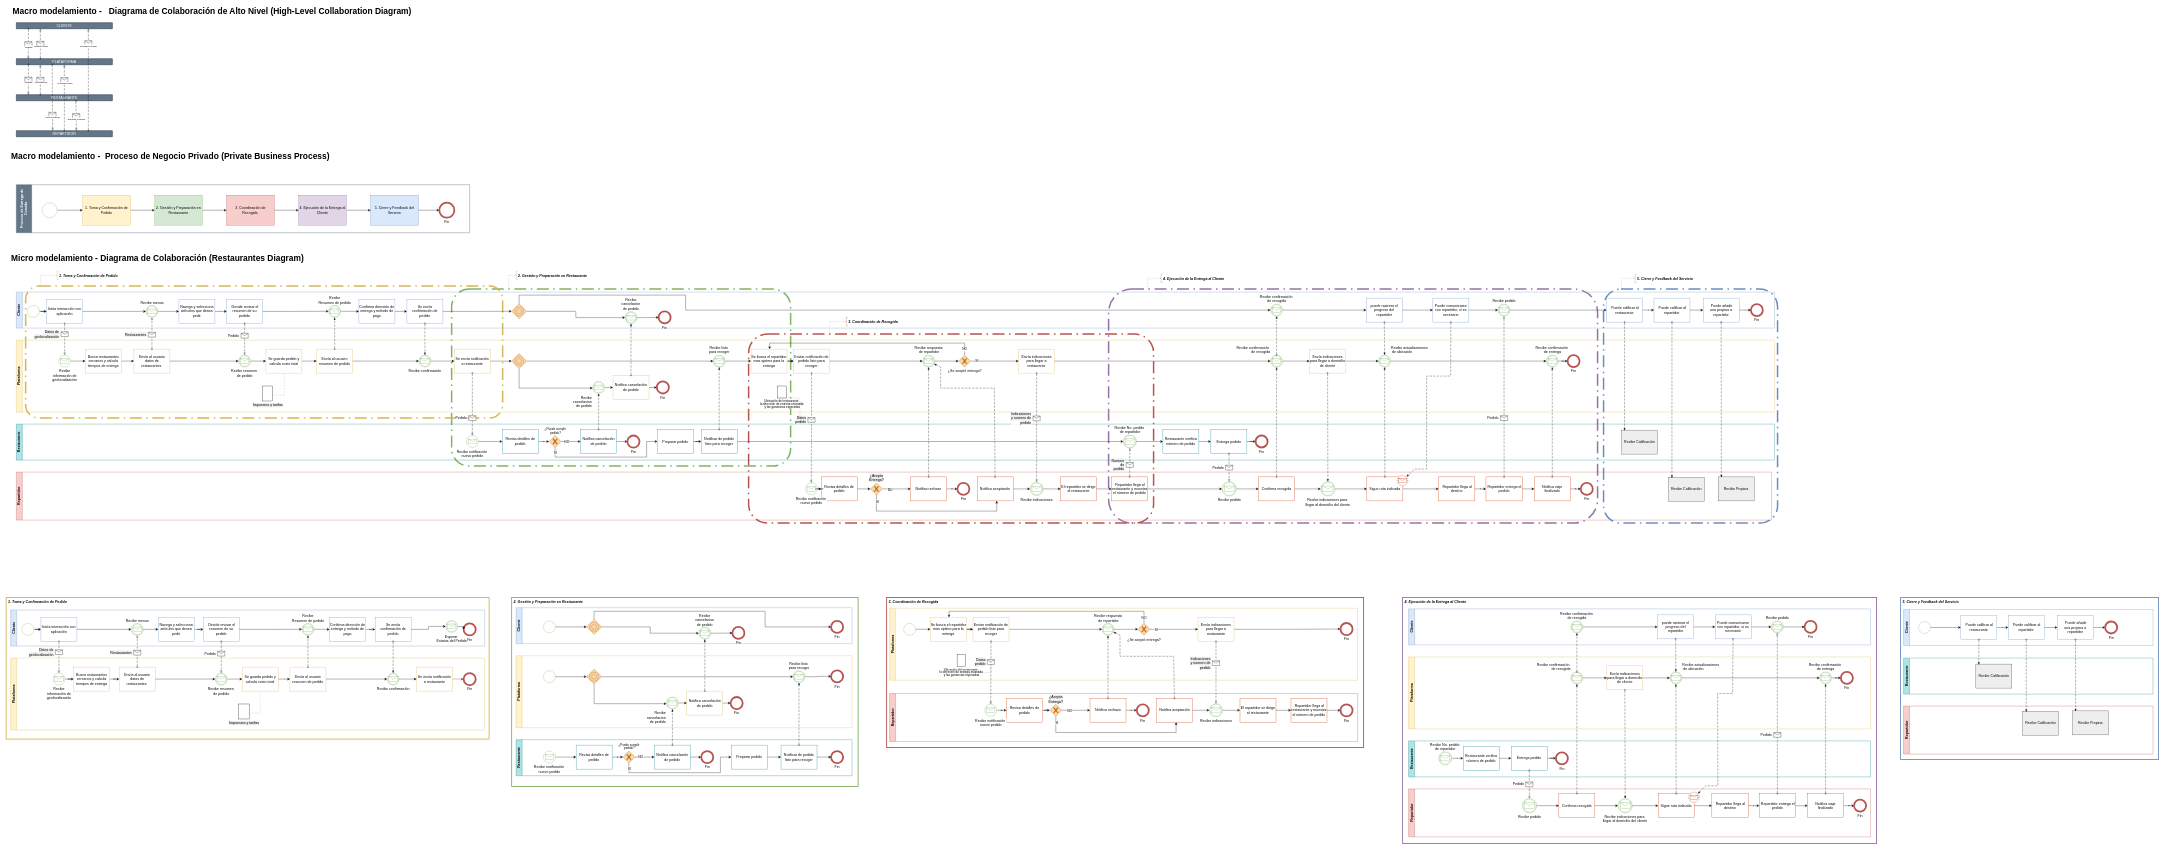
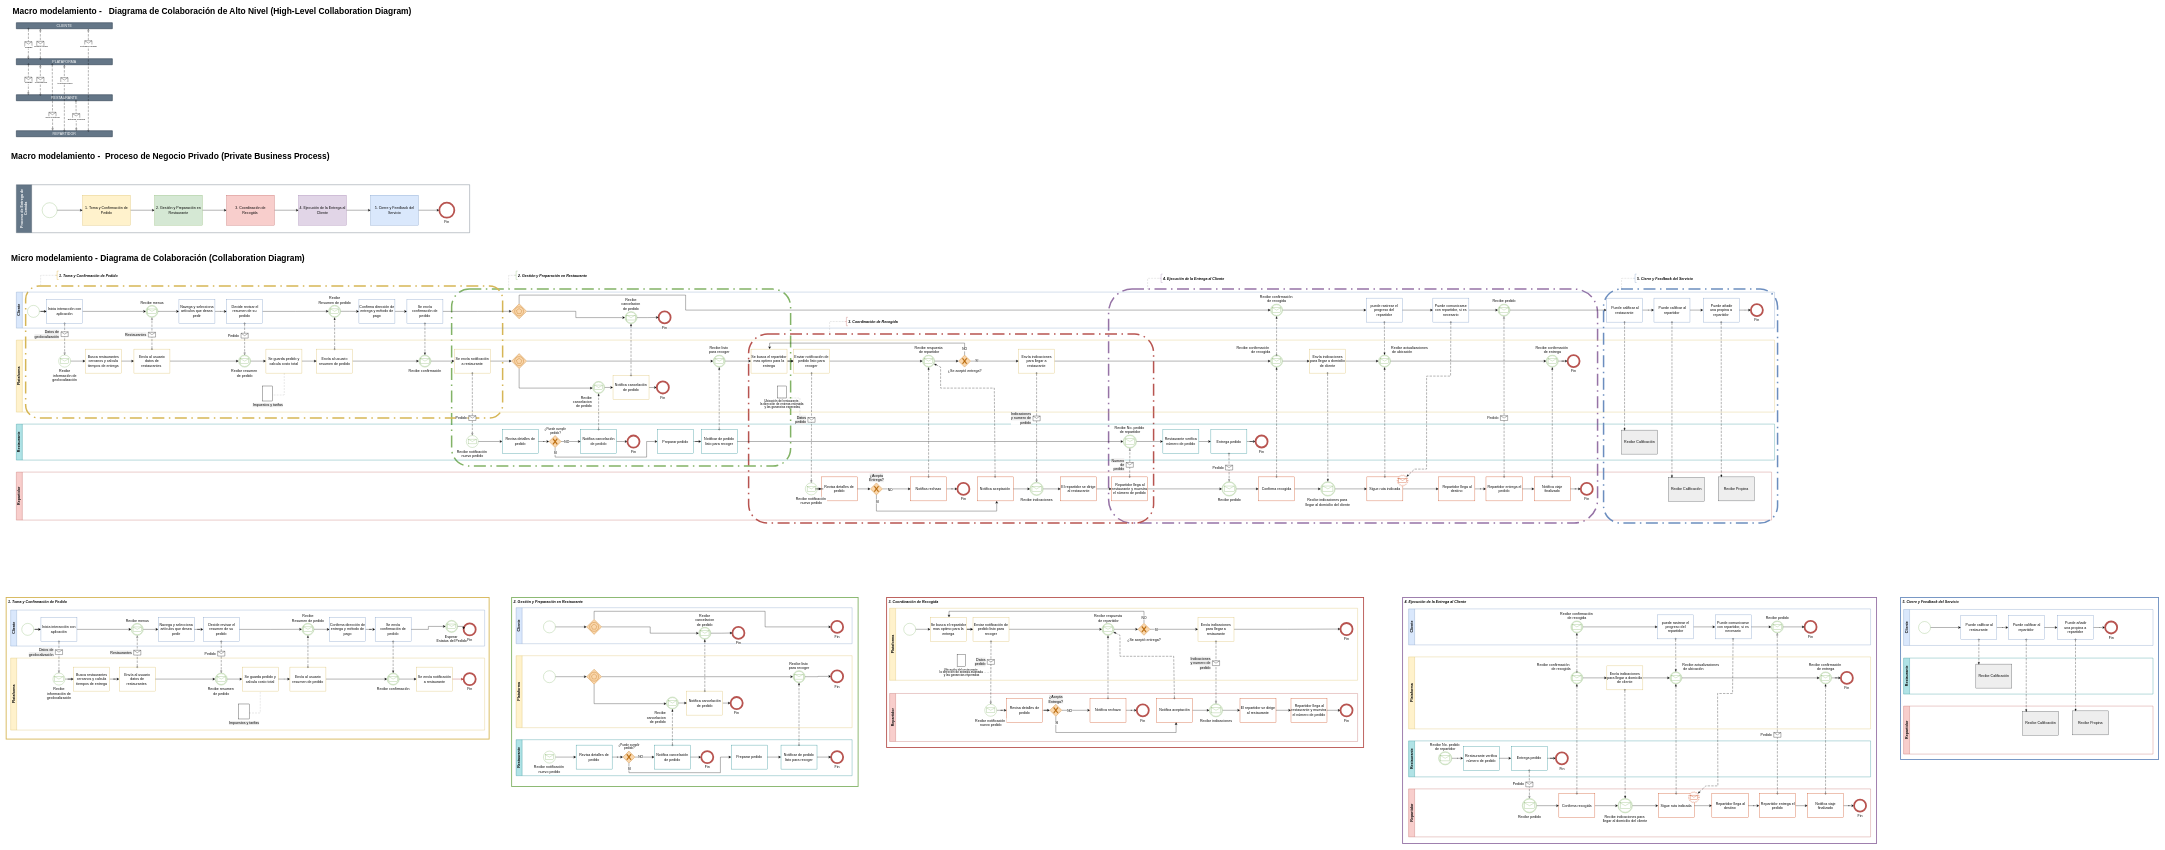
node "Micro modelamiento - Diagrama de Colaboración (Restaurantes Diagram)": label "Micro modelamiento - Diagrama de Colaboración (Restaurantes Diagram)" -> "Micro modelamiento - Diagrama de Colaboración (Collaboration Diagram)"
